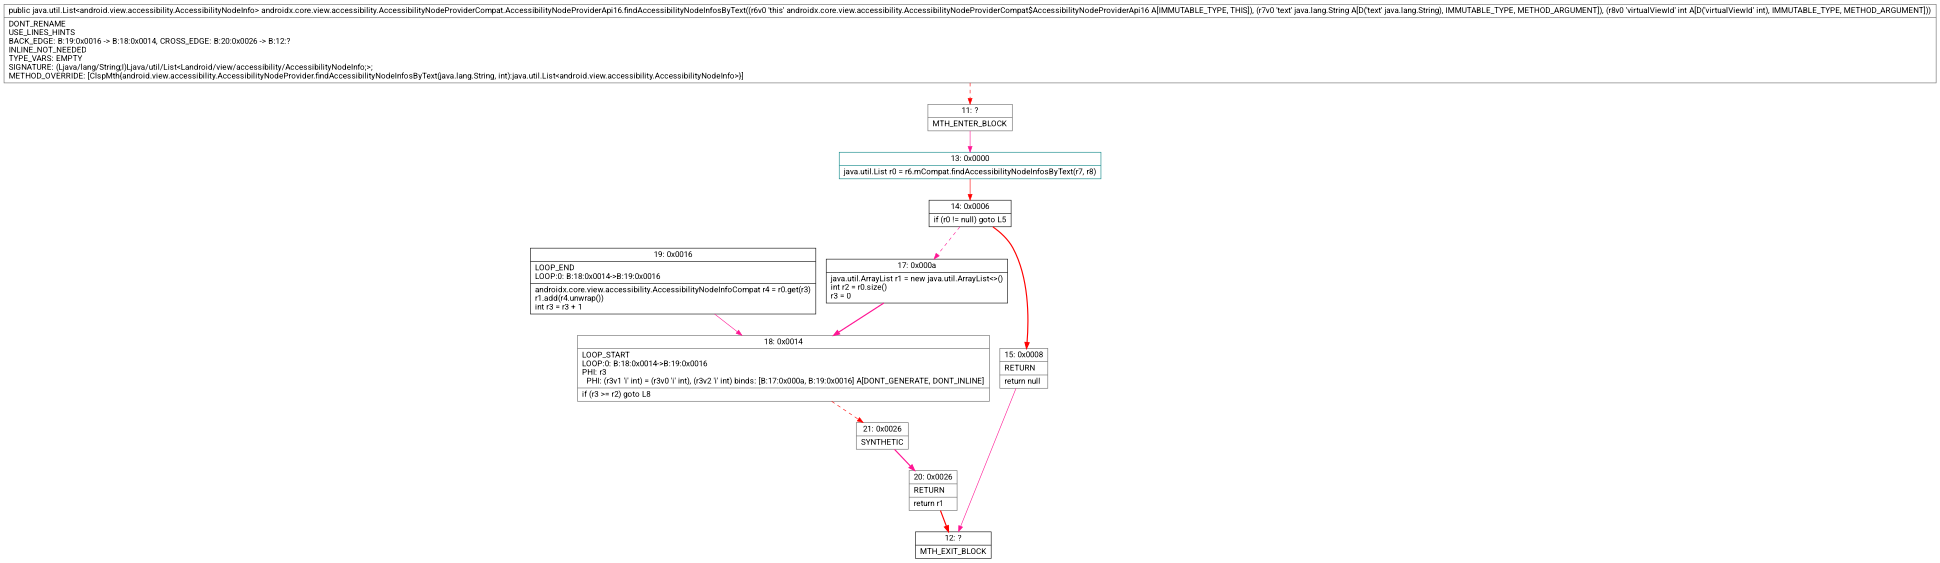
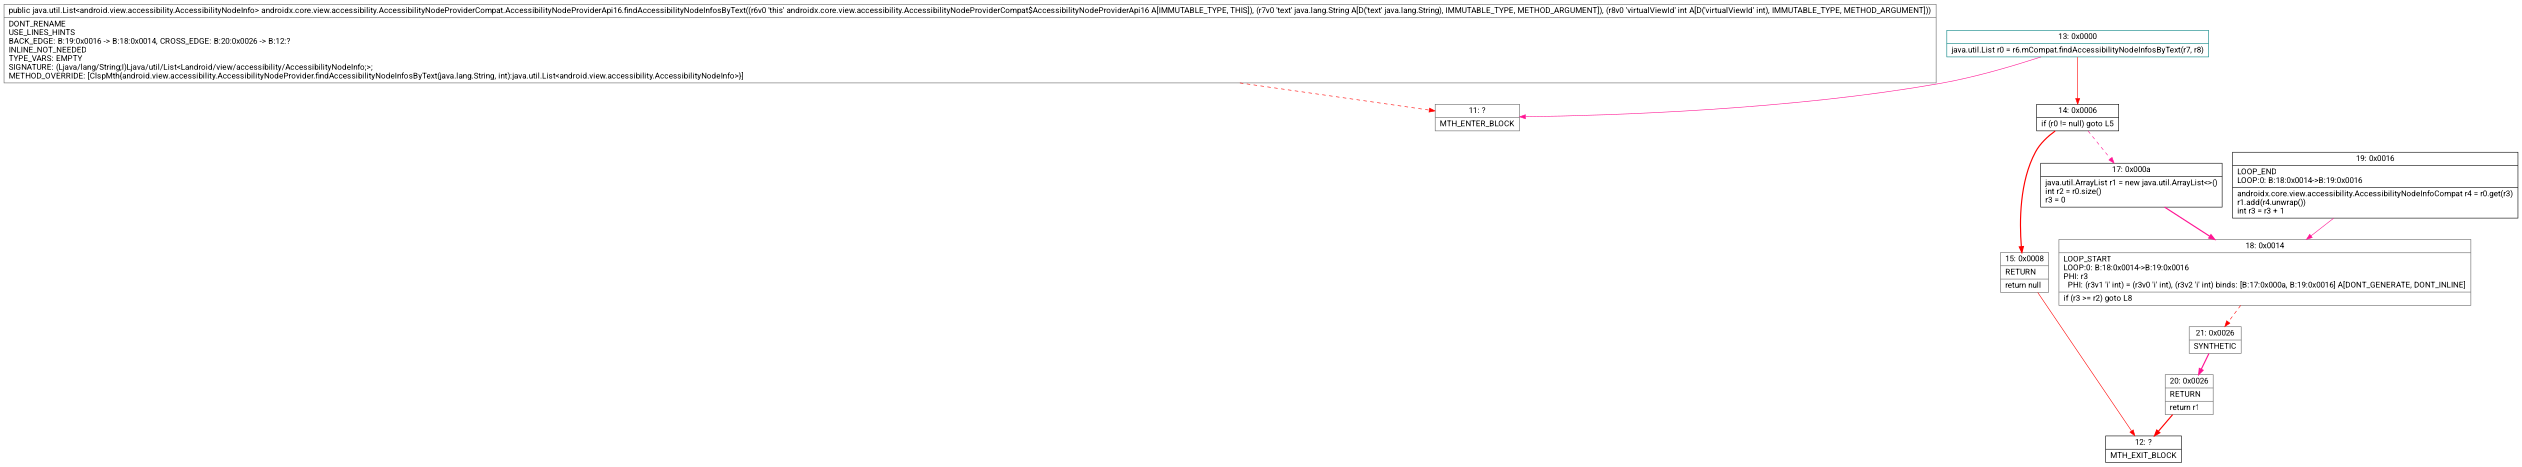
edge "11: ?" -> "13: 0x0000": reversed
edge "15: 0x0008" -> "12: ?": color deeppink -> red
